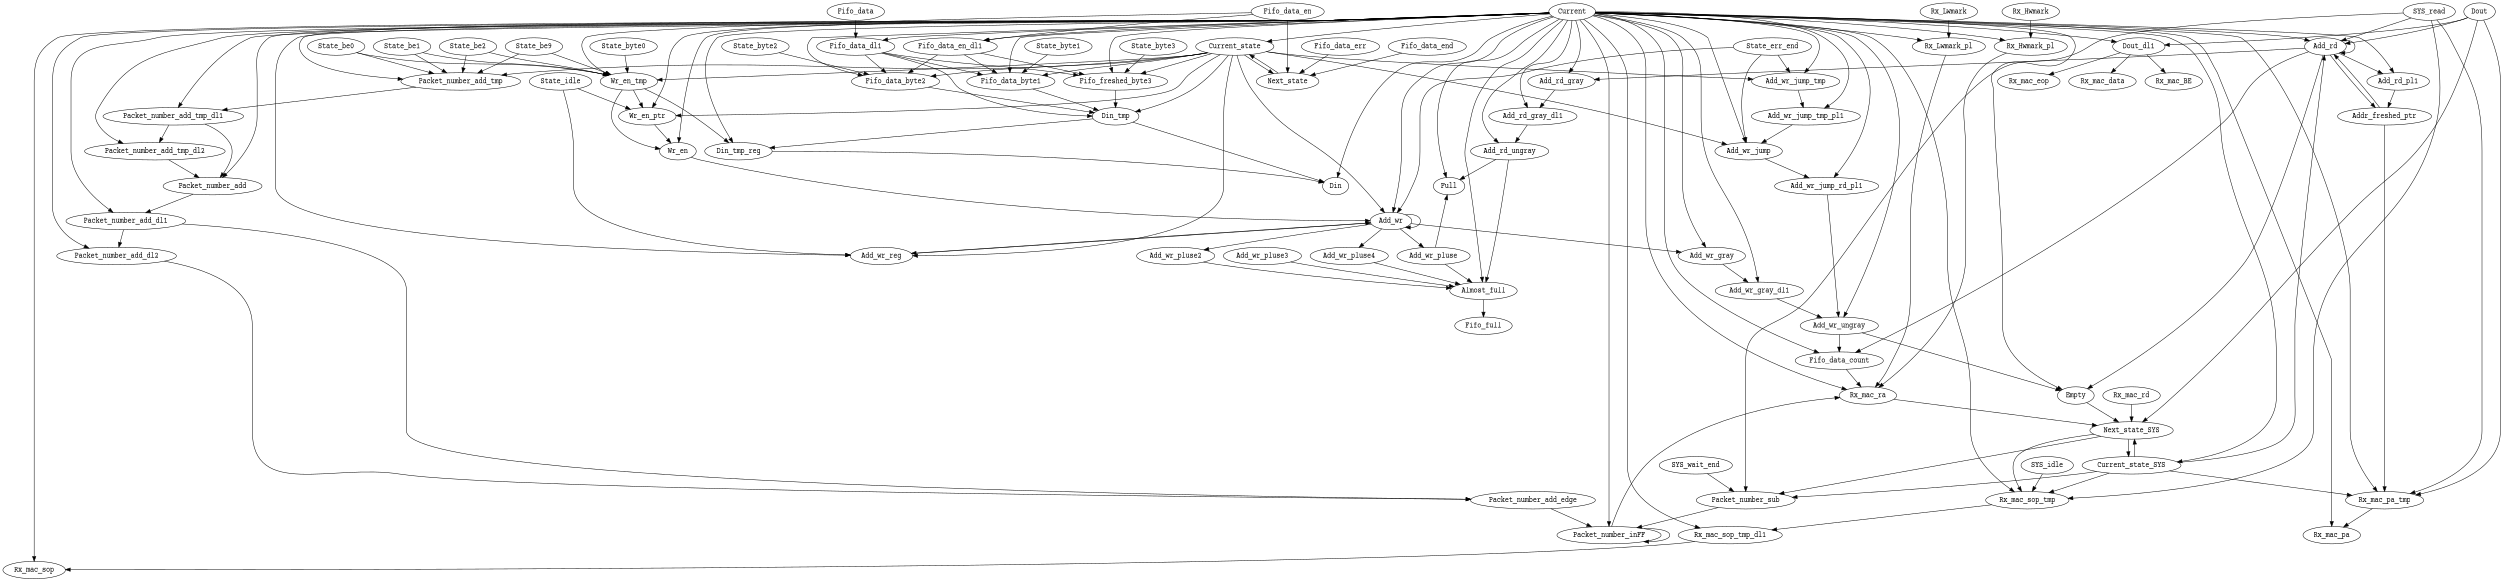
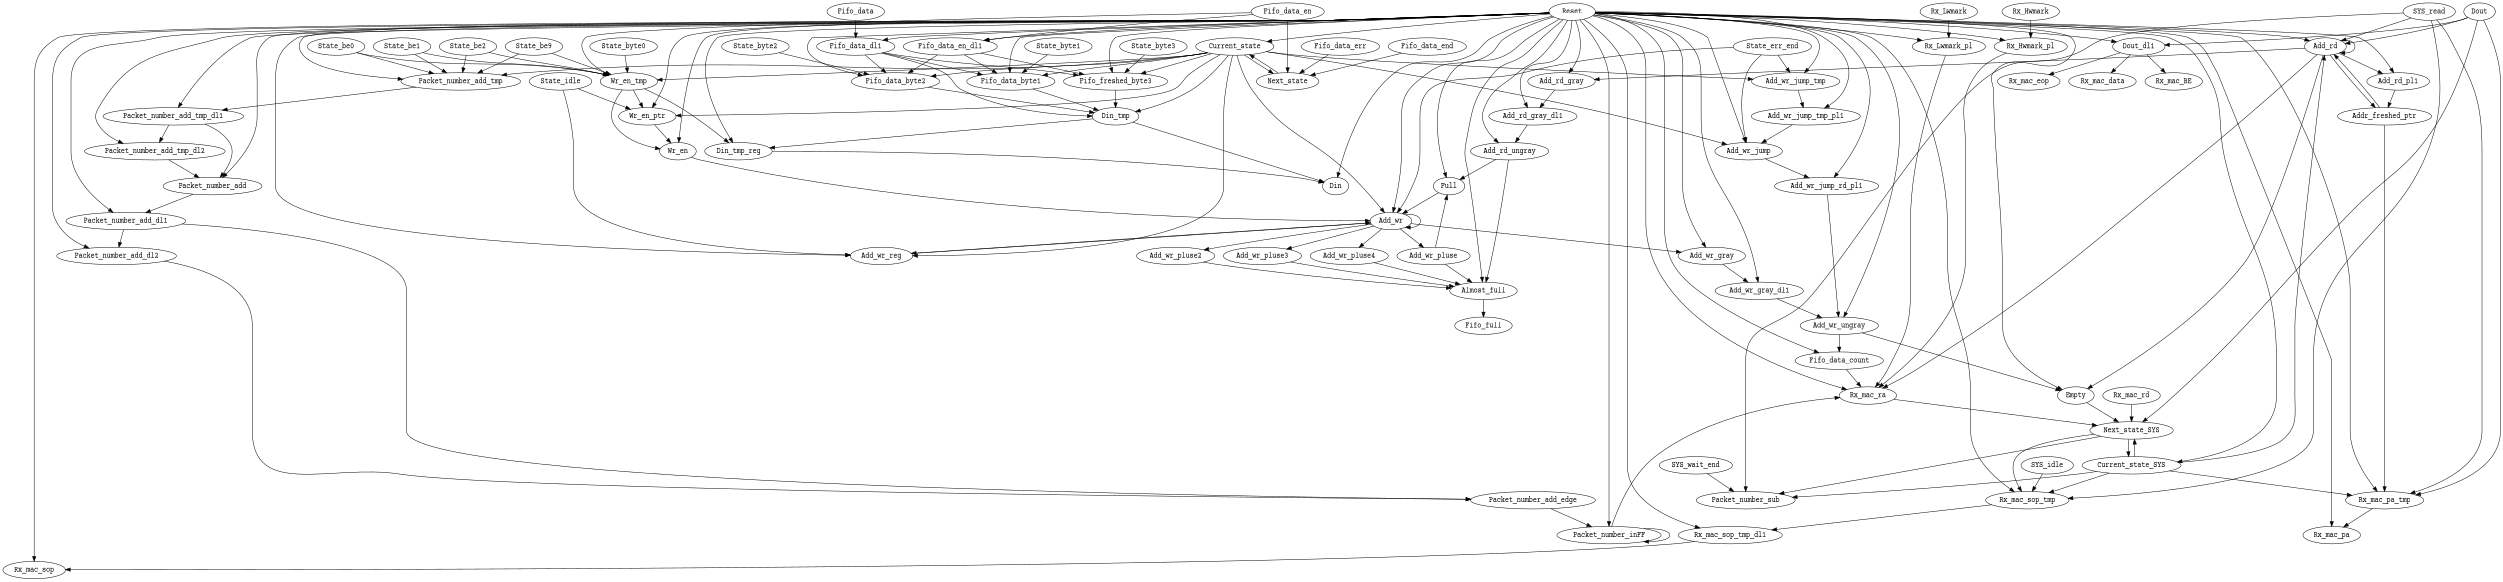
node "Current": label "Current" -> "Reset"
edge "Full" -> "Add_wr": added
edge "Add_rd" -> "Fifo_data_count": now "Add_rd" -> "Rx_mac_ra"
edge "Add_wr" -> "Add_wr_pluse3": added
edge "Packet_number_sub" -> "Packet_number_inFF": removed
